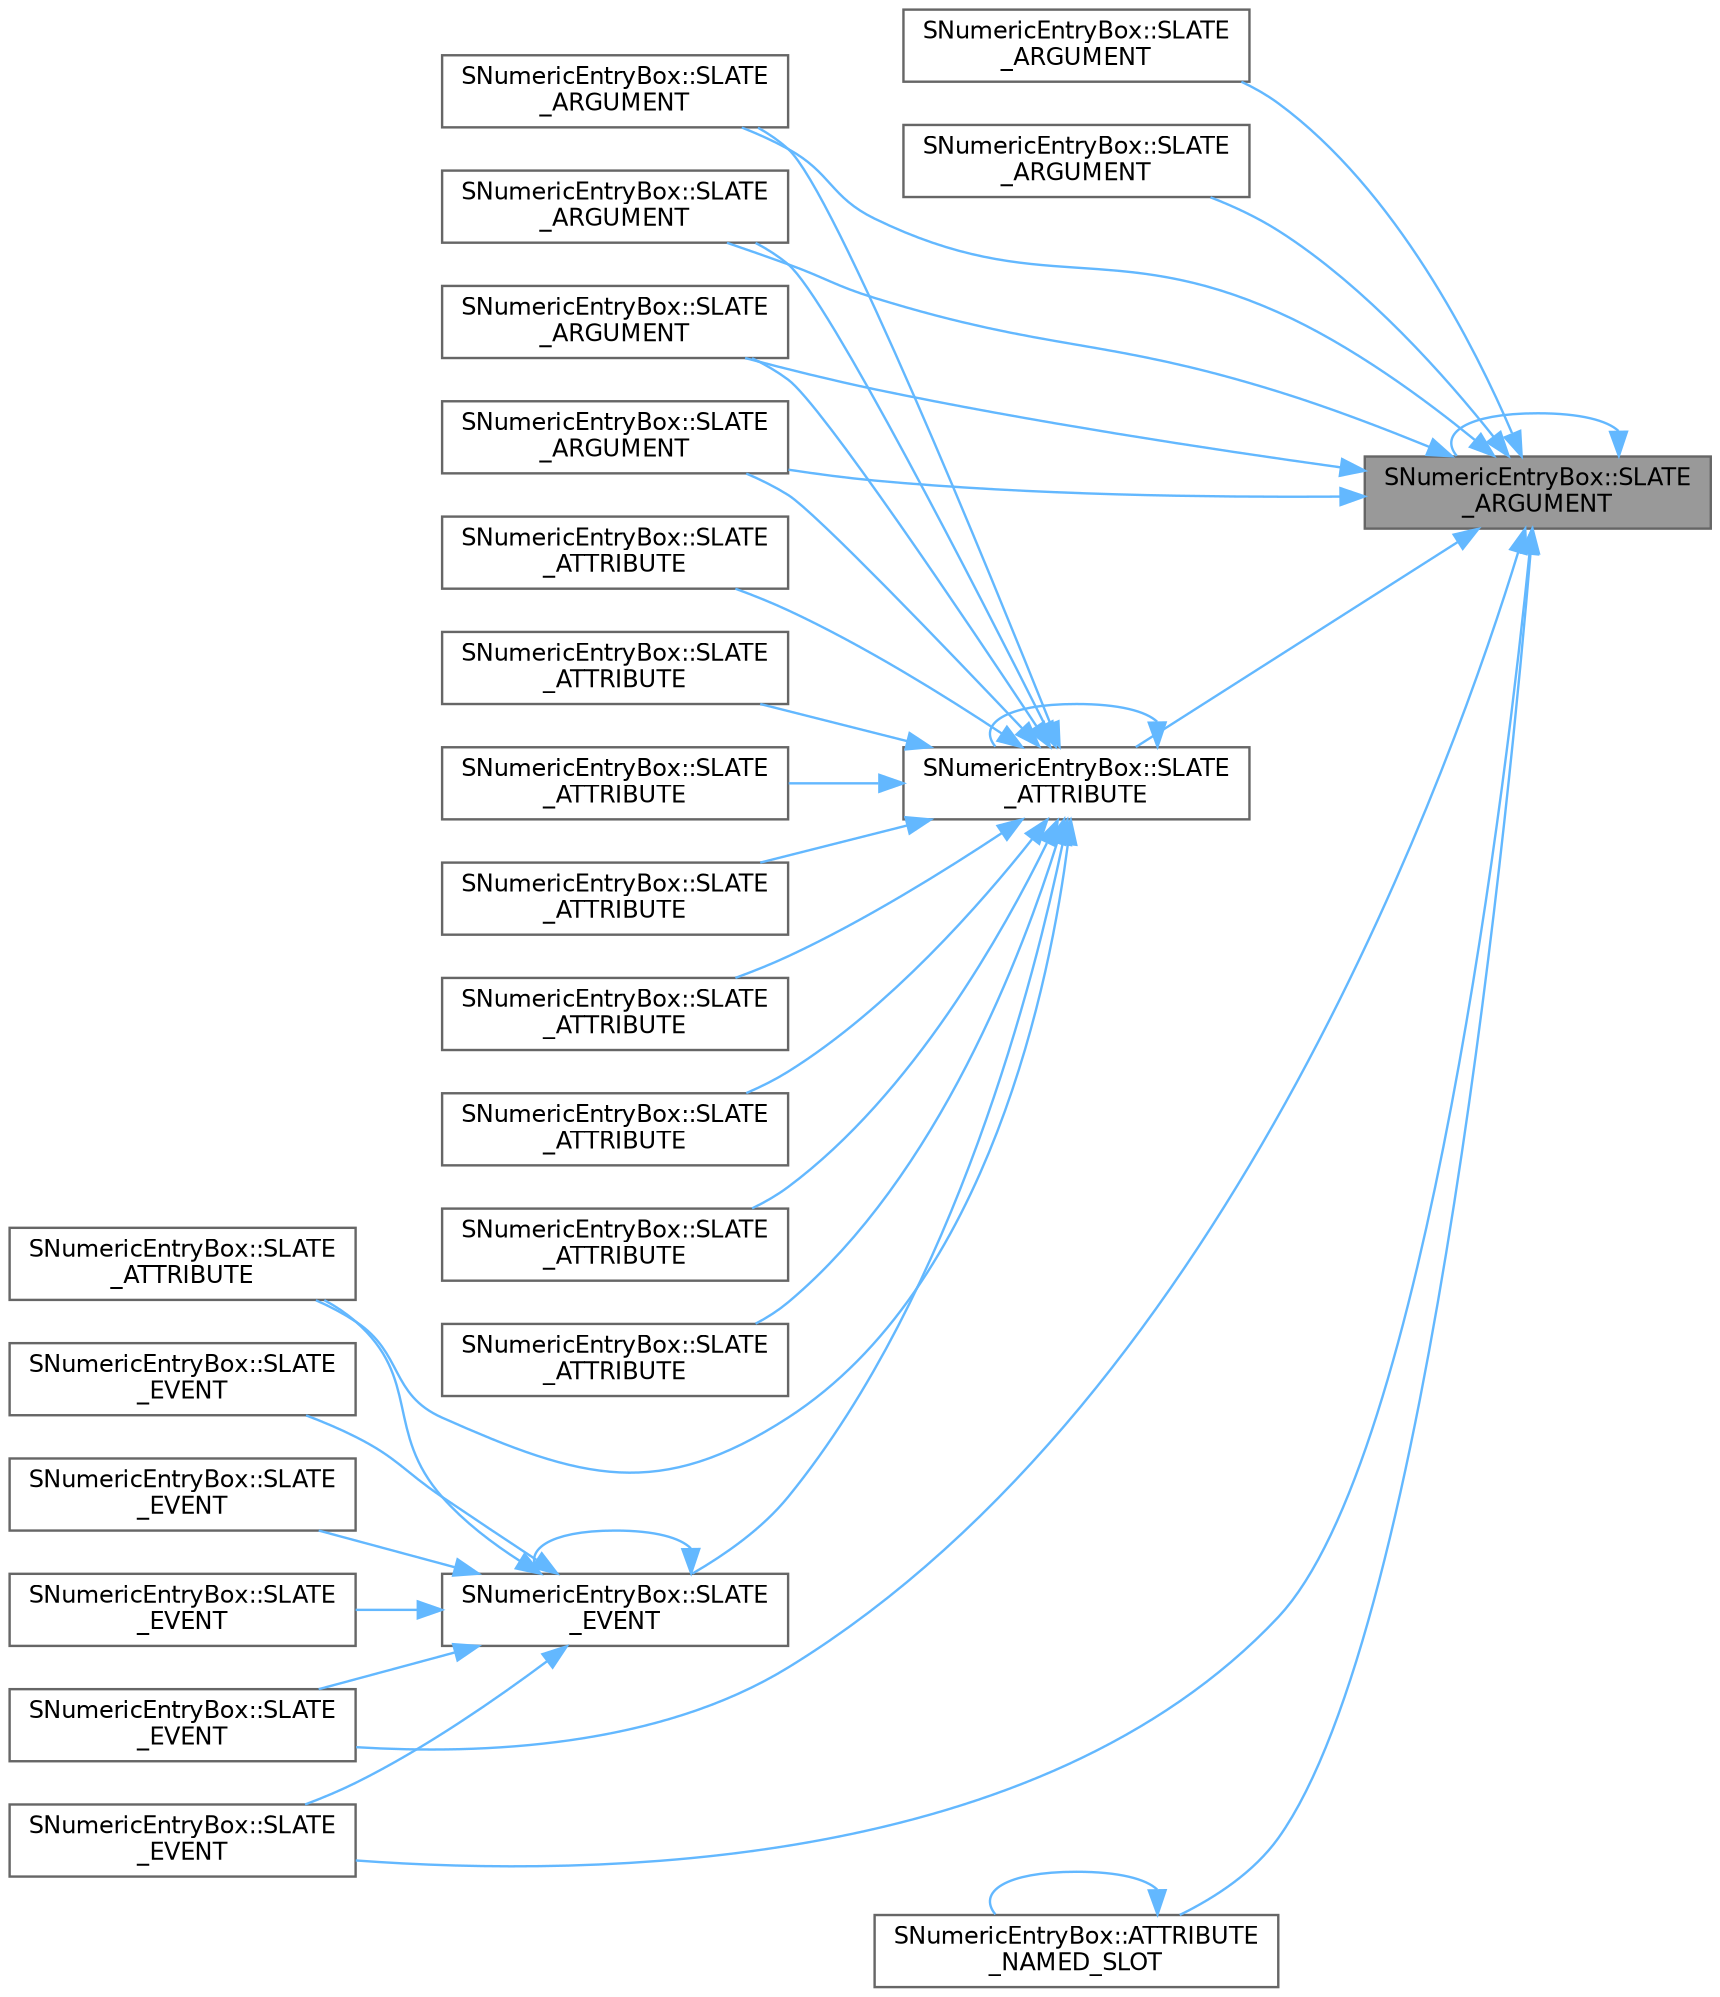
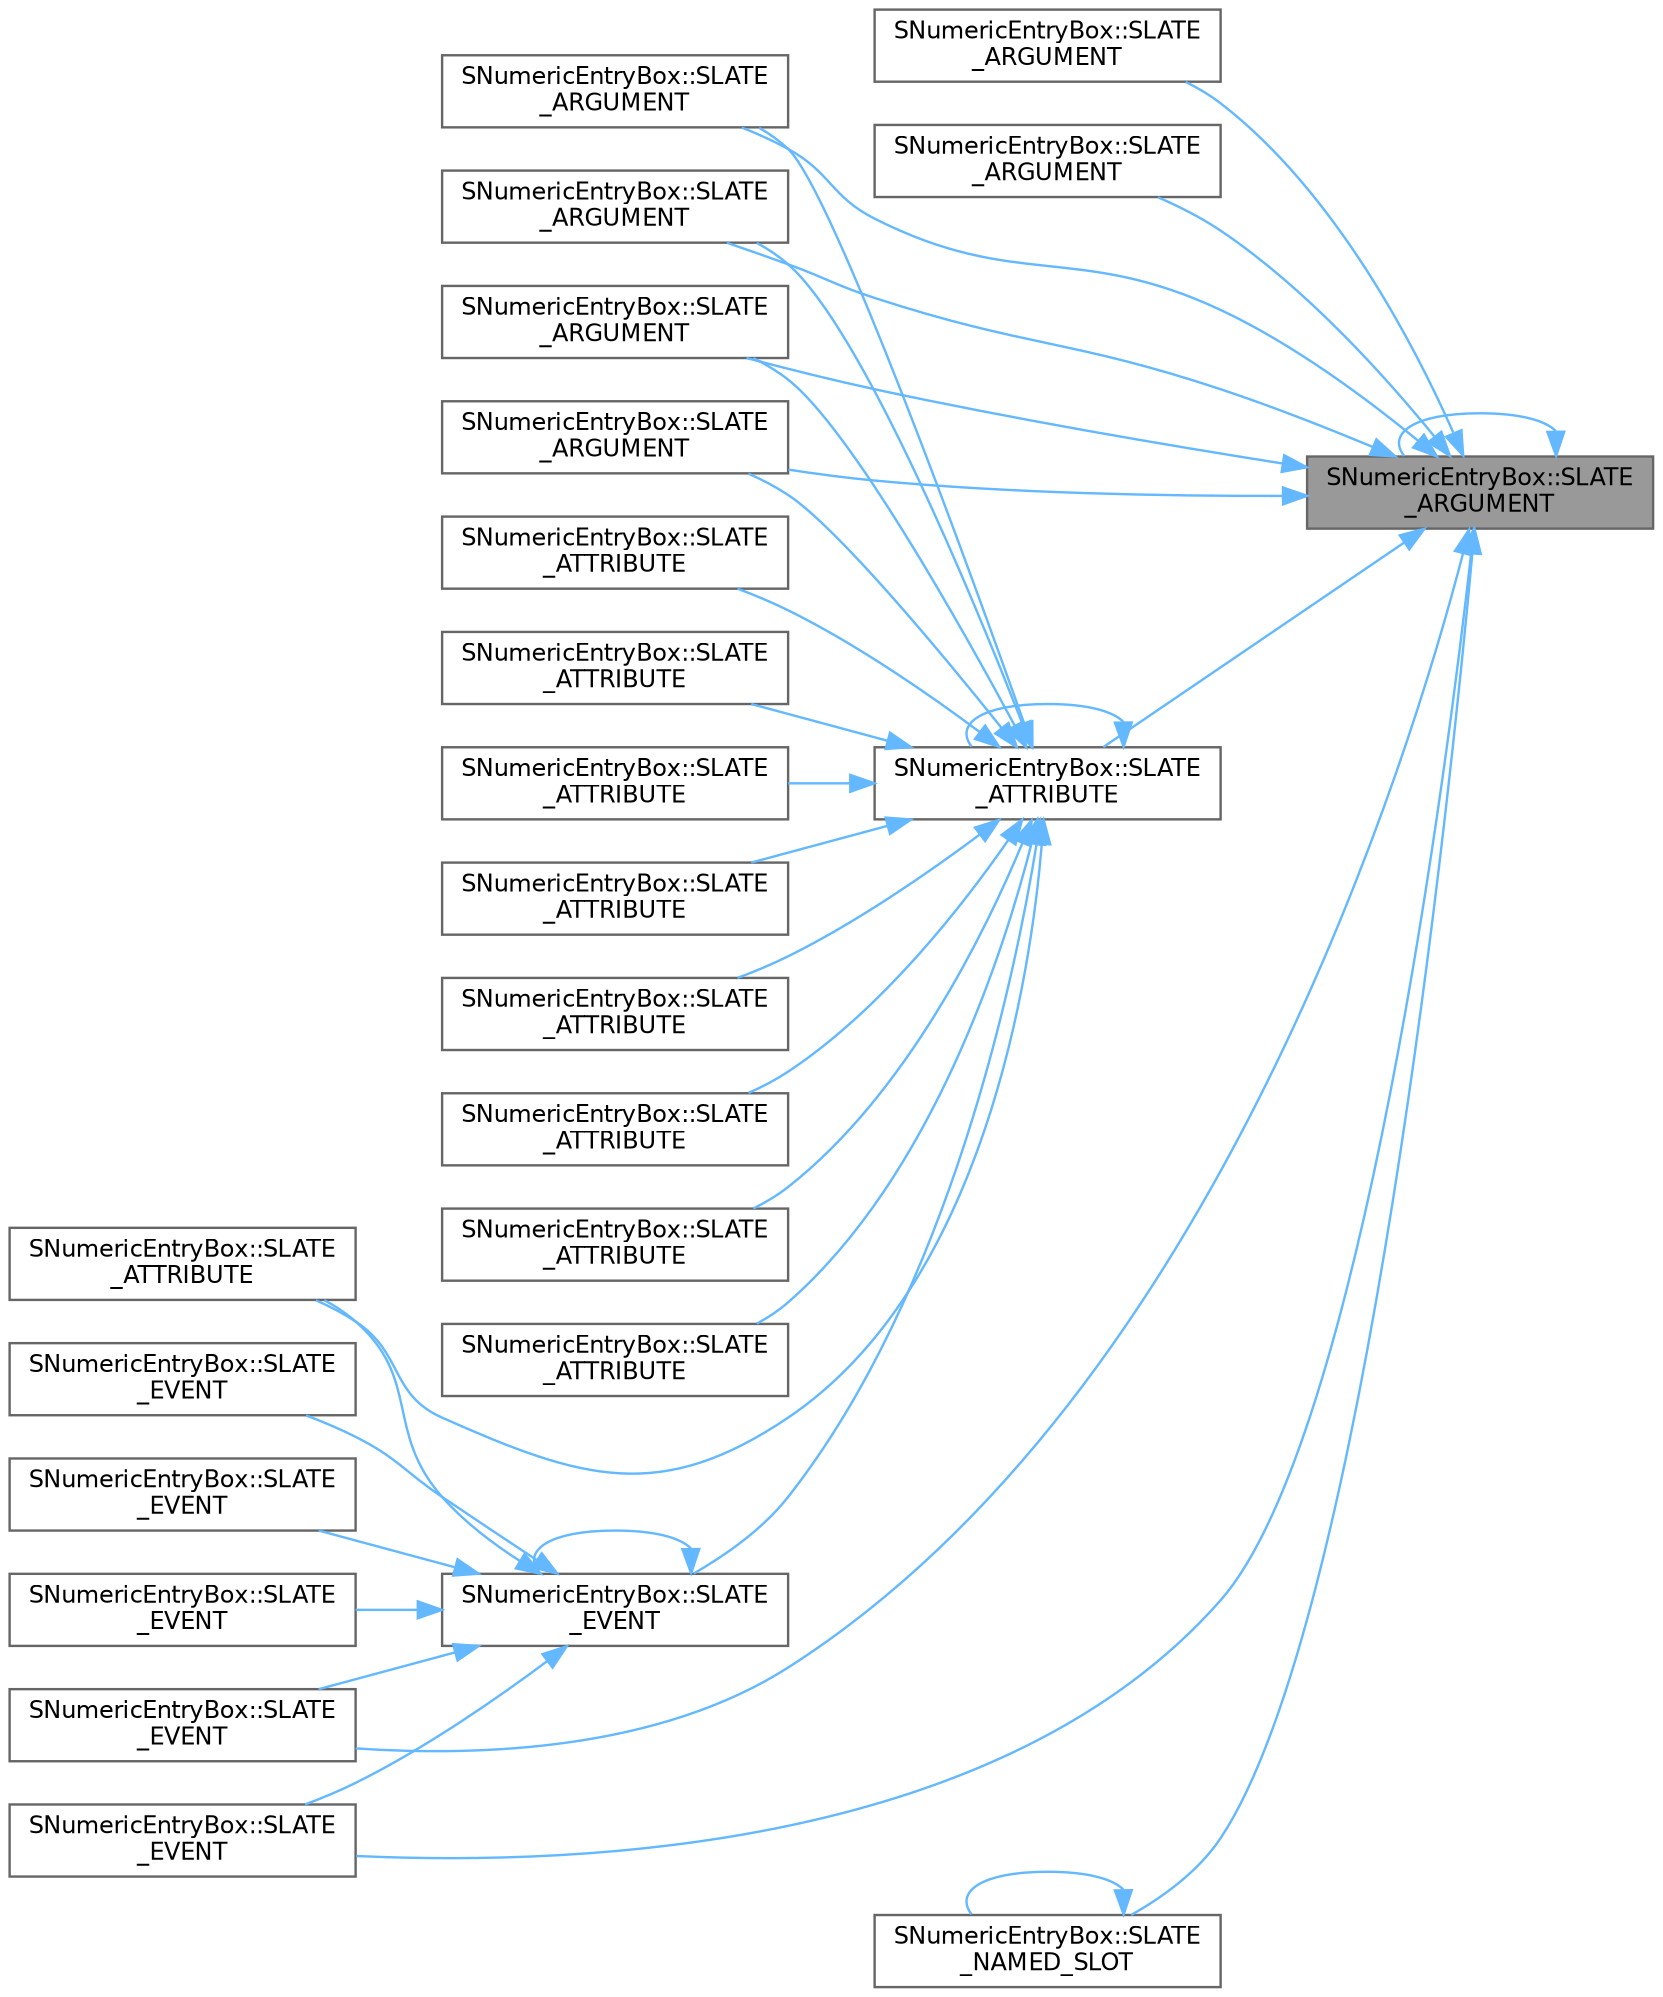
node "SNumericEntryBox::ATTRIBUTE _NAMED_SLOT": label "SNumericEntryBox::ATTRIBUTE _NAMED_SLOT" -> "SNumericEntryBox::SLATE _NAMED_SLOT"
